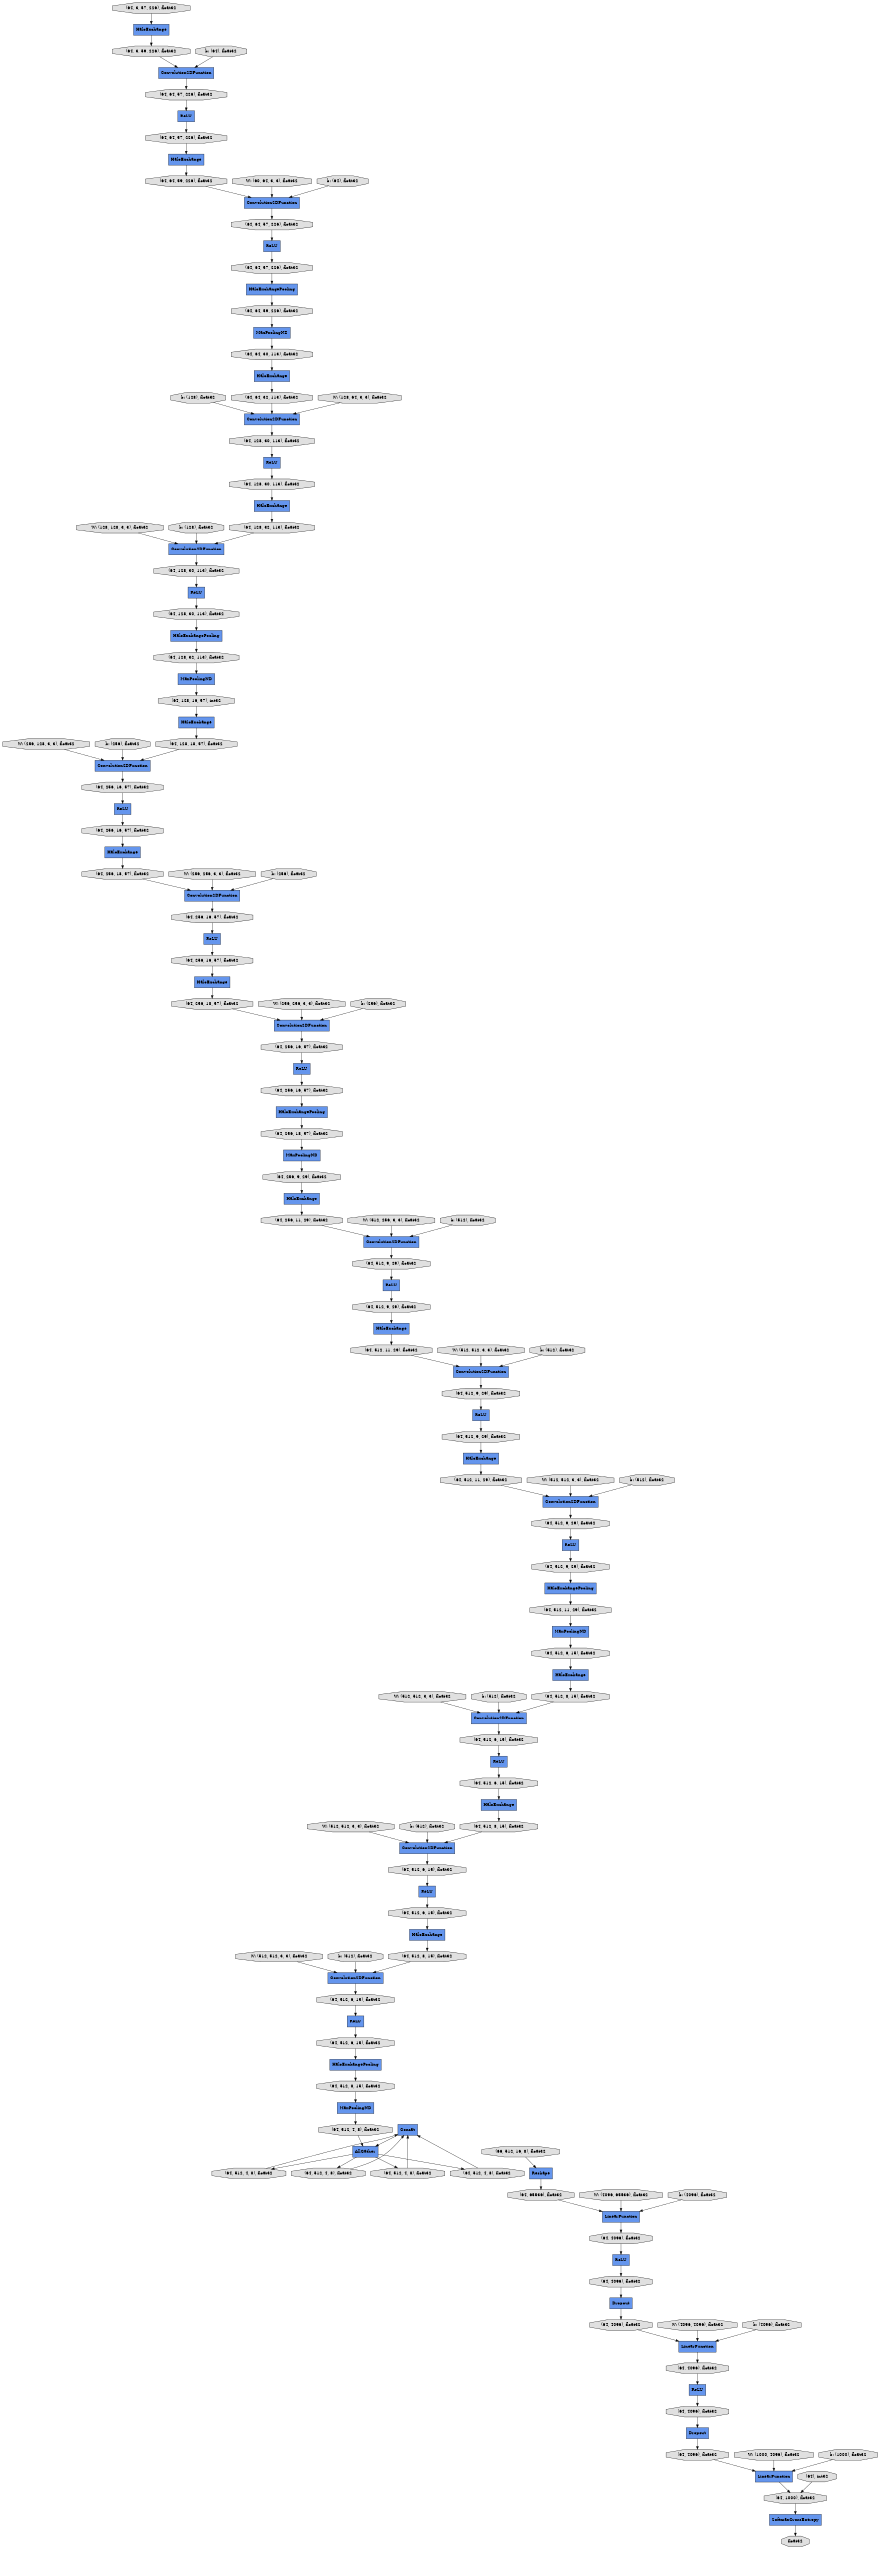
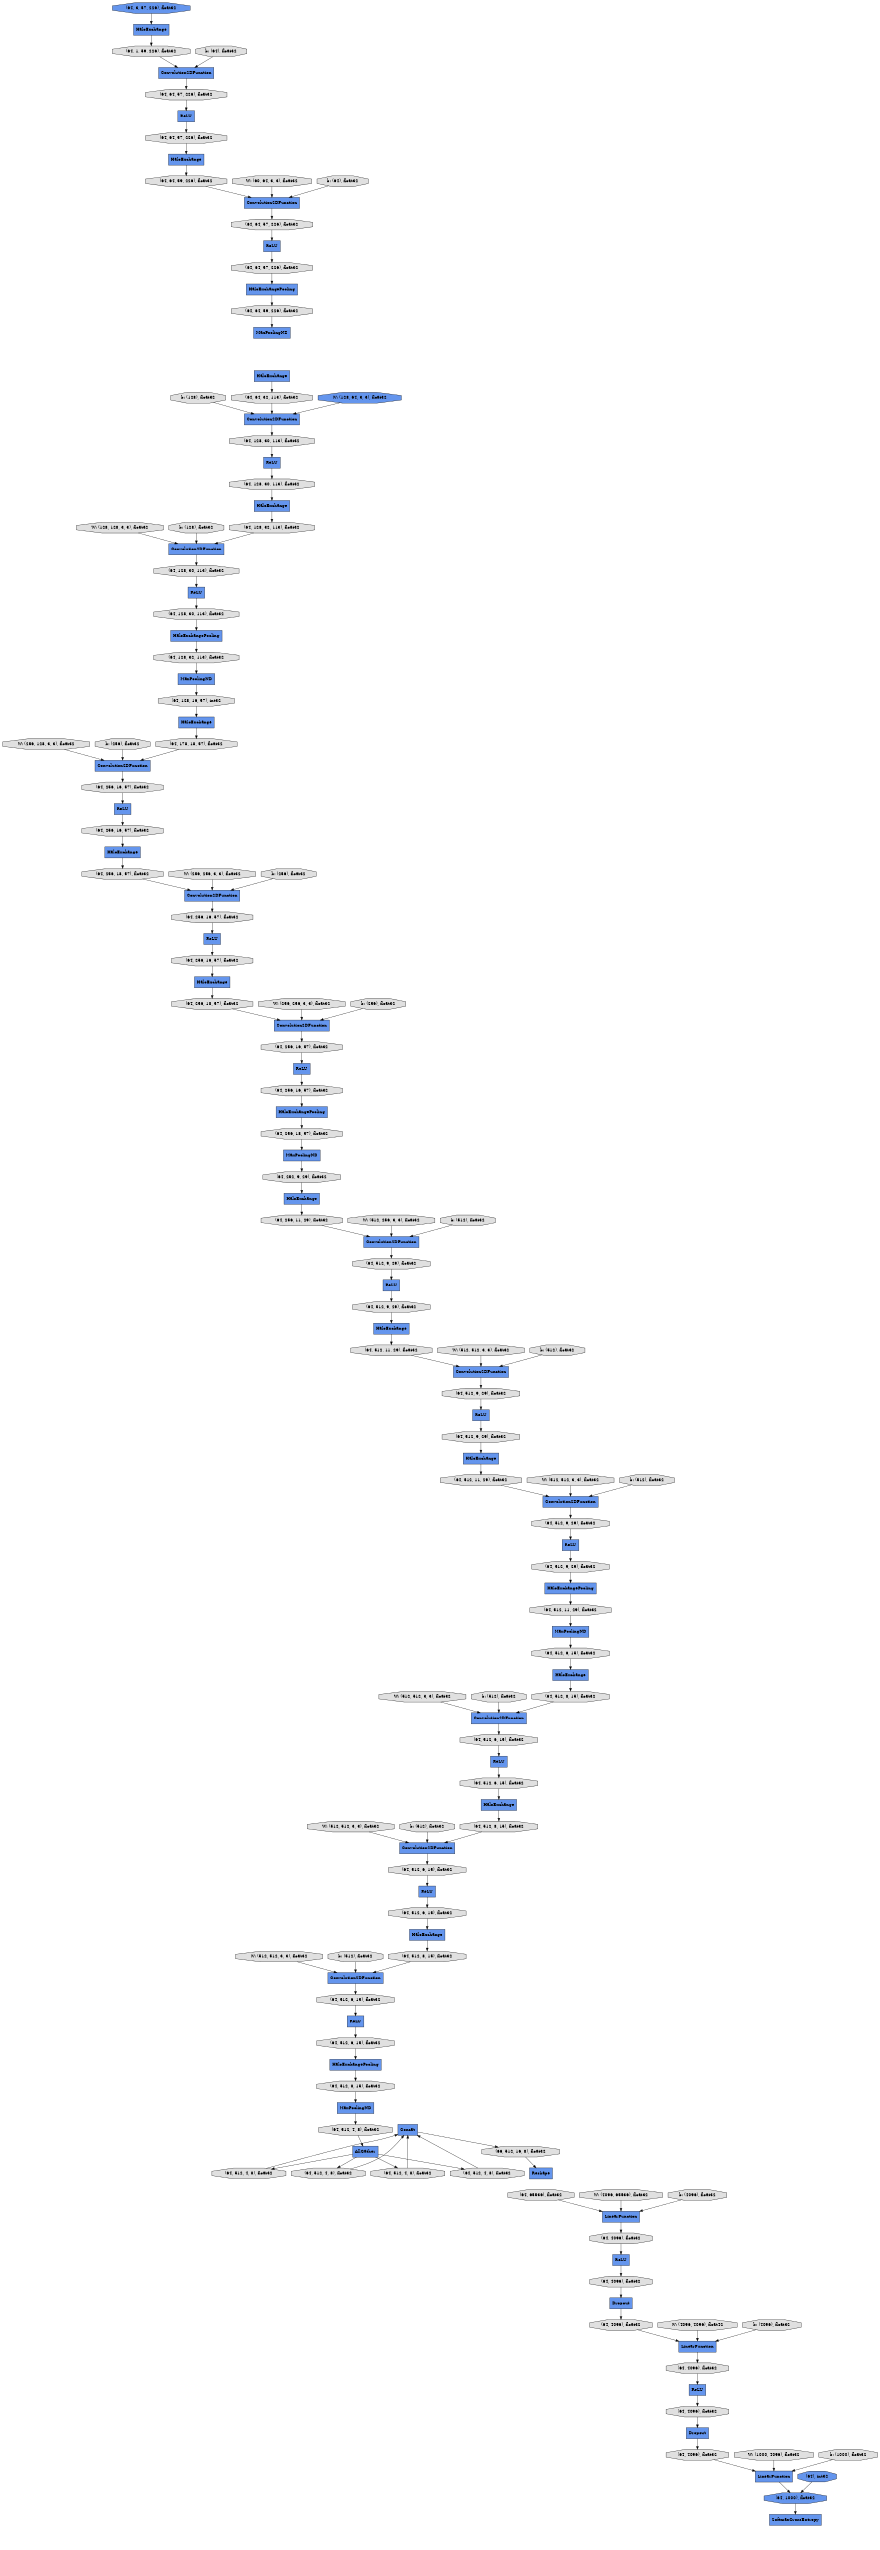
node "(64, 3, 57, 226), float32": fillcolor #e0e0e0 -> #6495ed
node "(64, 3, 59, 226), float32": label "(64, 3, 59, 226), float32" -> "(64, 1, 59, 226), float32"
node "(64, 64, 30, 113), float32": removed
node "W: (128, 64, 3, 3), float32": fillcolor #e0e0e0 -> #6495ed
node "(64, 128, 18, 57), float32": label "(64, 128, 18, 57), float32" -> "(64, 178, 18, 57), float32"
node "(64, 256, 9, 29), float32": label "(64, 256, 9, 29), float32" -> "(64, 252, 9, 29), float32"
edge "Concat" -> "AllGather": now "Concat" -> "(66, 512, 16, 8), float32"
edge "Reshape" -> "(64, 65536), float32": removed
node "W: (4096, 4096), float32": label "W: (4096, 4096), float32" -> "W: (4096, 4096), float42"
node "(64), int32": fillcolor #e0e0e0 -> #6495ed
node "(64, 1000), float32": fillcolor #e0e0e0 -> #6495ed
node "float32": removed
